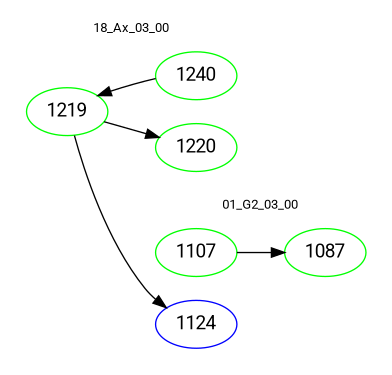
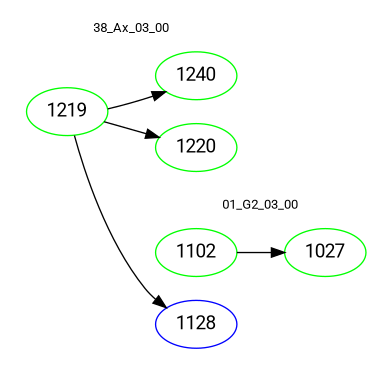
cluster "18_Ax_03_00": label "18_Ax_03_00" -> "38_Ax_03_00"
edge "1240" -> "1219": reversed
node "1107": label "1107" -> "1102"
node "1087": label "1087" -> "1027"
node "1124": label "1124" -> "1128"
